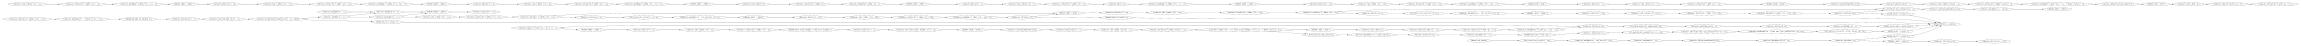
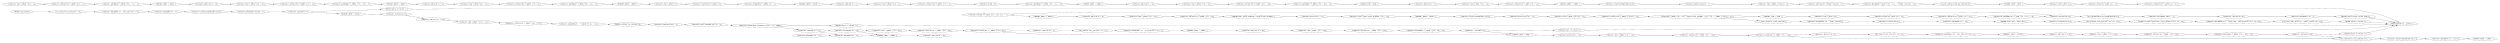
node "(<operator>.cast,(_DWORD *)(*a1 + 1576))": added
